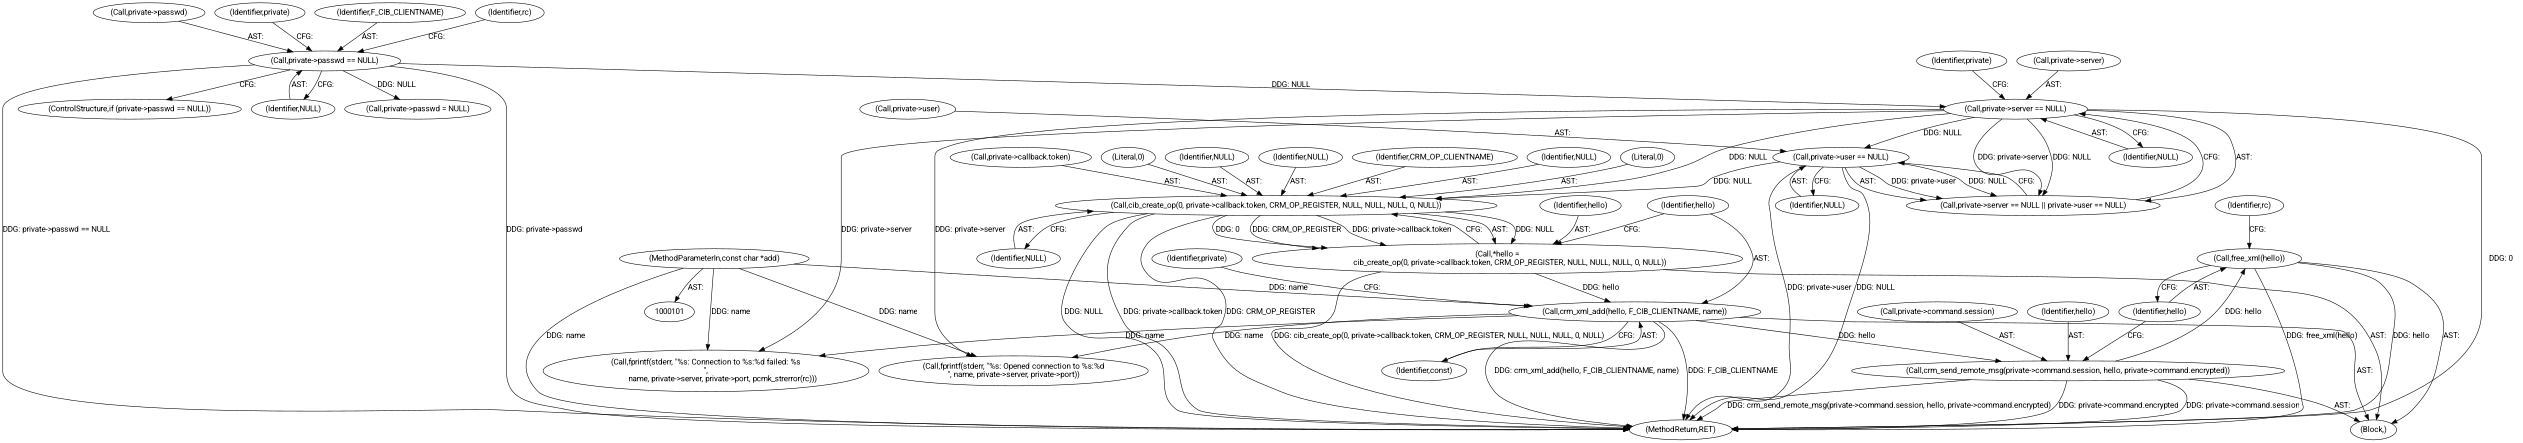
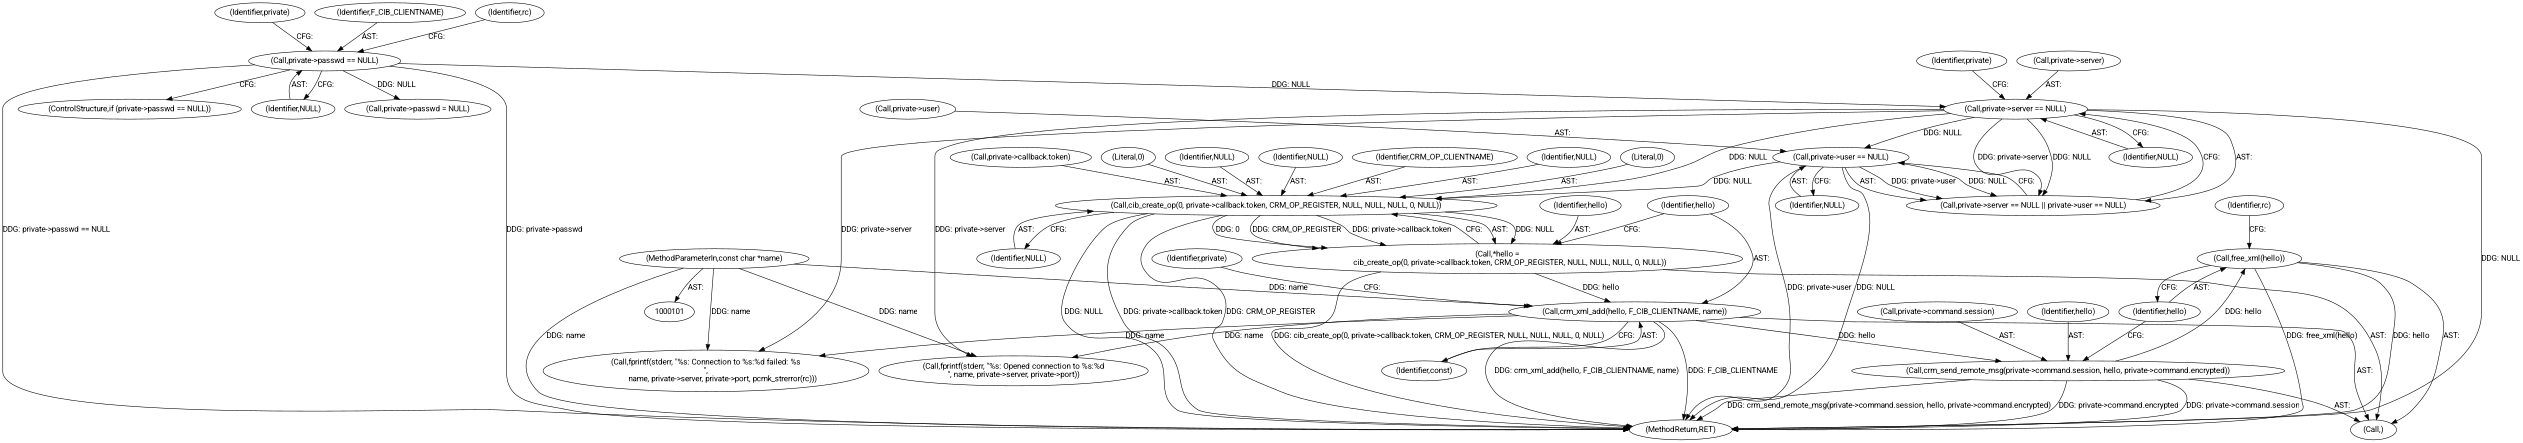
node "(Call,private->passwd)": removed
node "(MethodParameterIn,const char *add)": label "(MethodParameterIn,const char *add)" -> "(MethodParameterIn,const char *name)"
edge "(Call,private->server == NULL)" -> "(MethodReturn,RET)": label "DDG: 0" -> "DDG: NULL"
node "(Block,)": label "(Block,)" -> "(Call,)"
